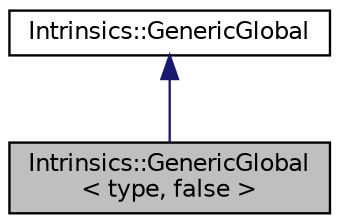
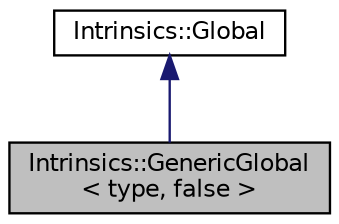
node "Intrinsics::GenericGlobal": label "Intrinsics::GenericGlobal" -> "Intrinsics::Global"
